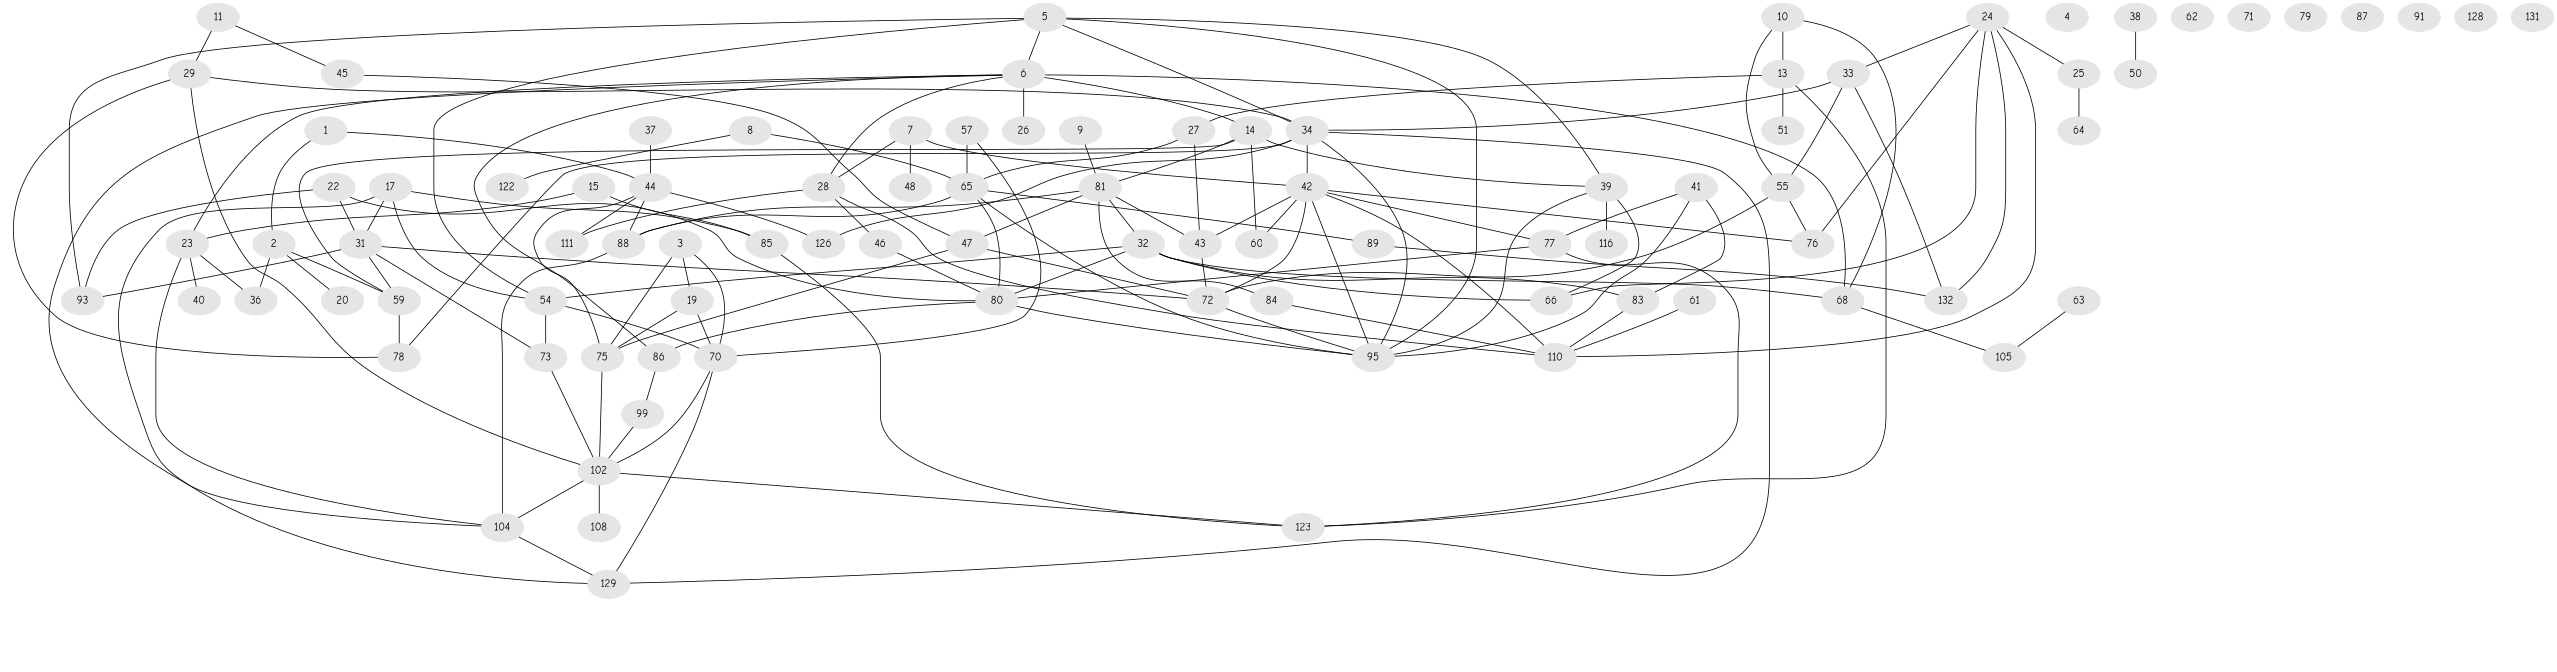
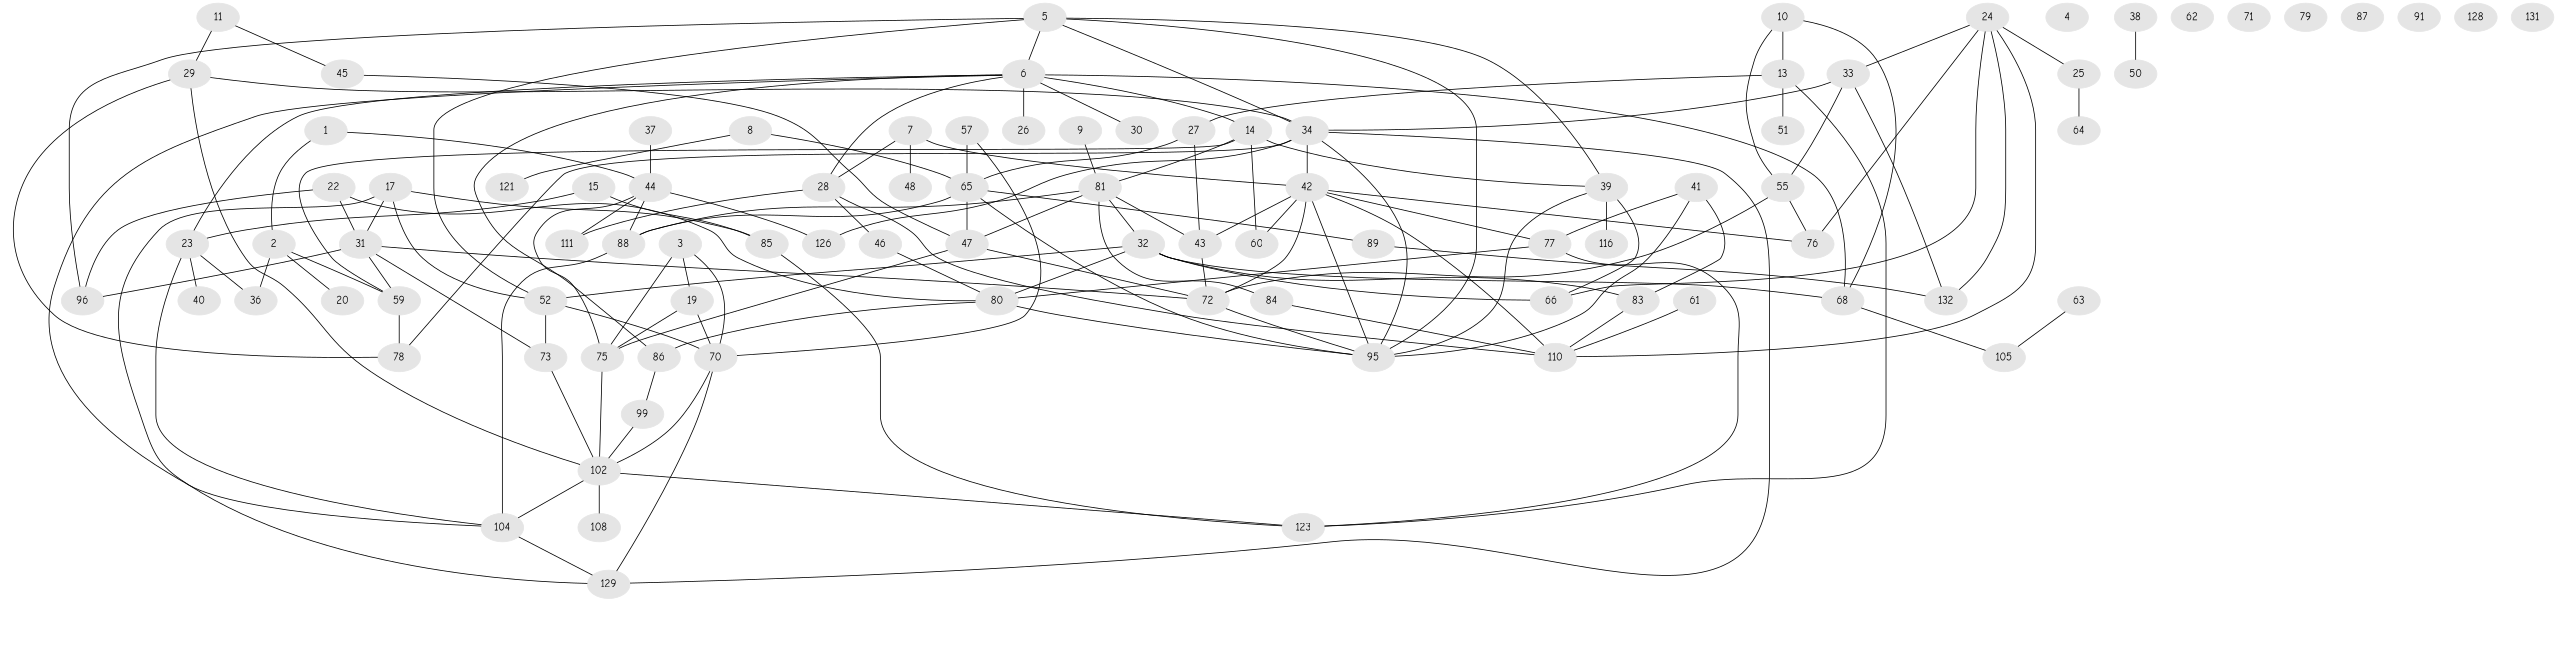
node "30": added
node "122": label "122" -> "121"
edge "65" -- "80": now "65" -- "47"
node "93": label "93" -> "96"
node "54": label "54" -> "52"
